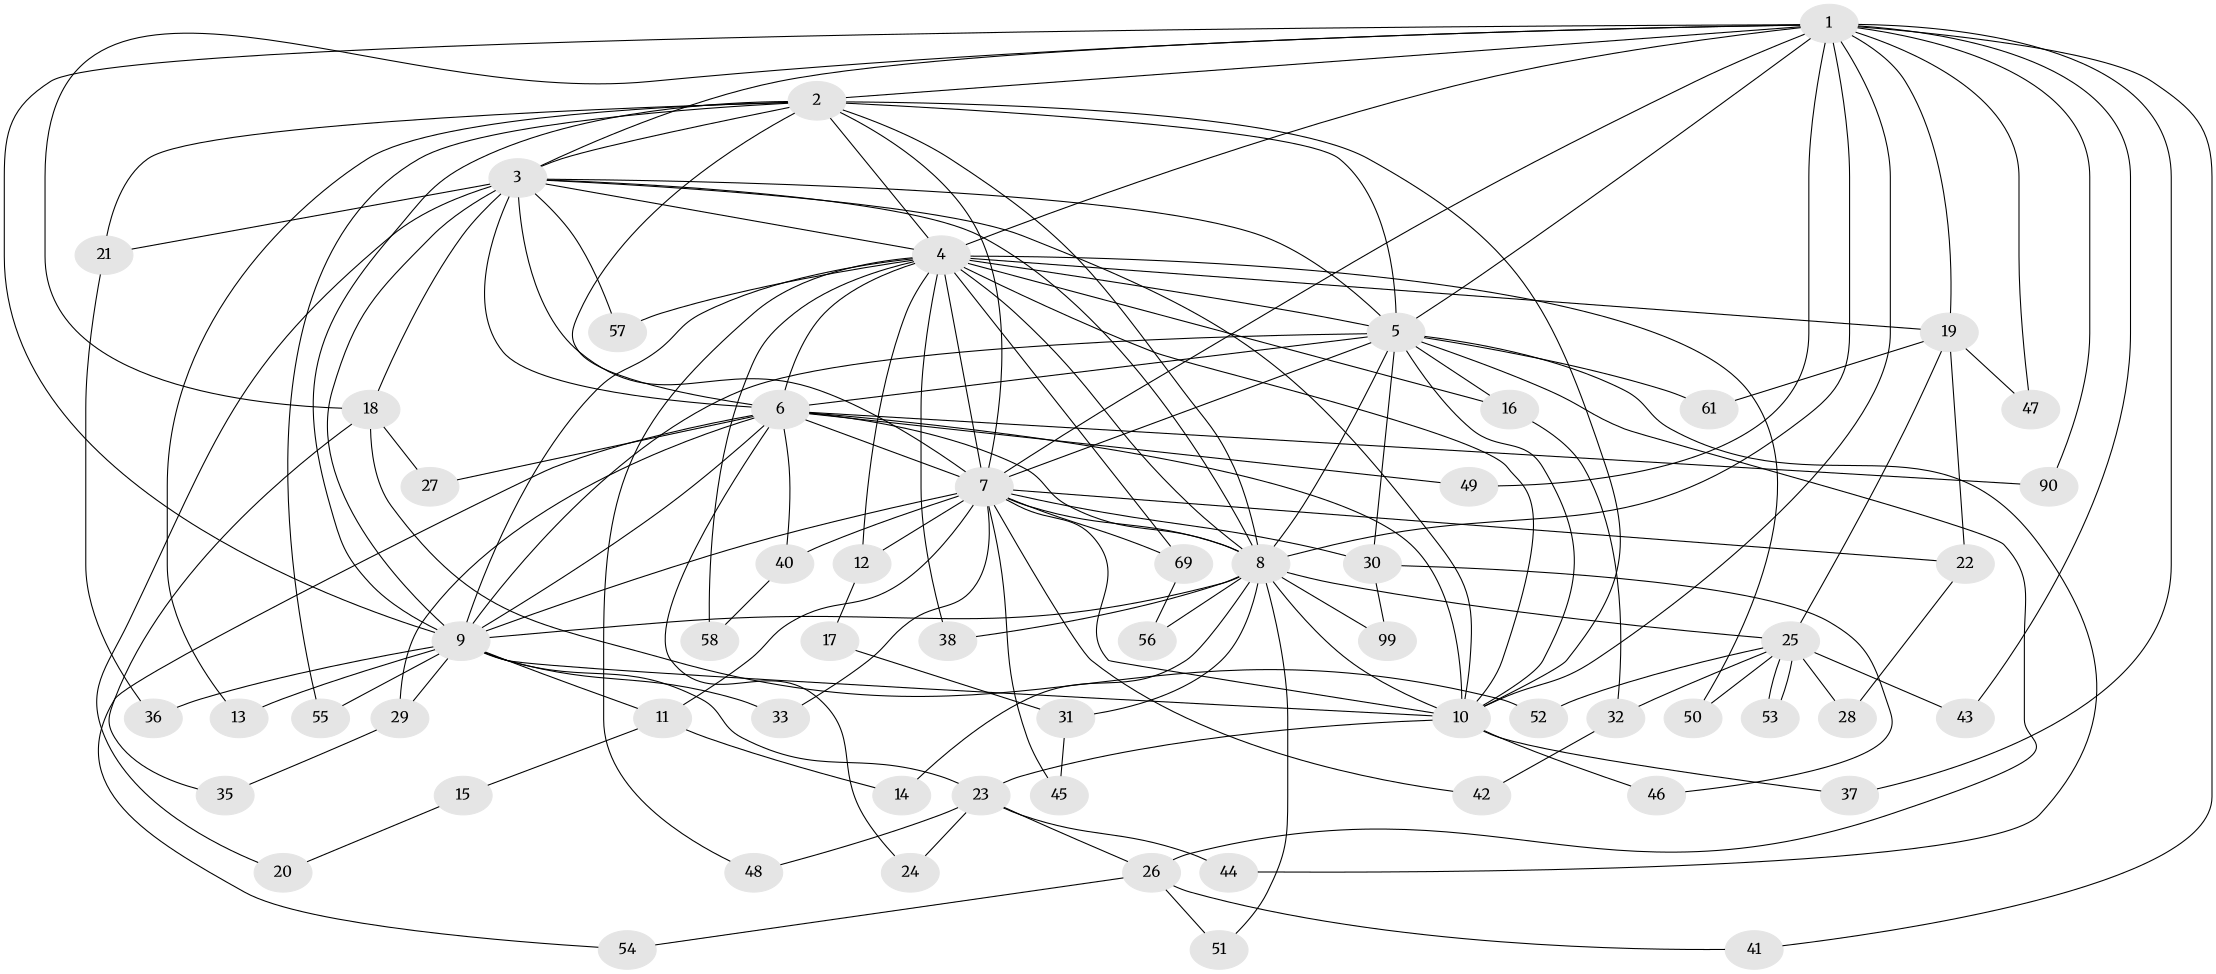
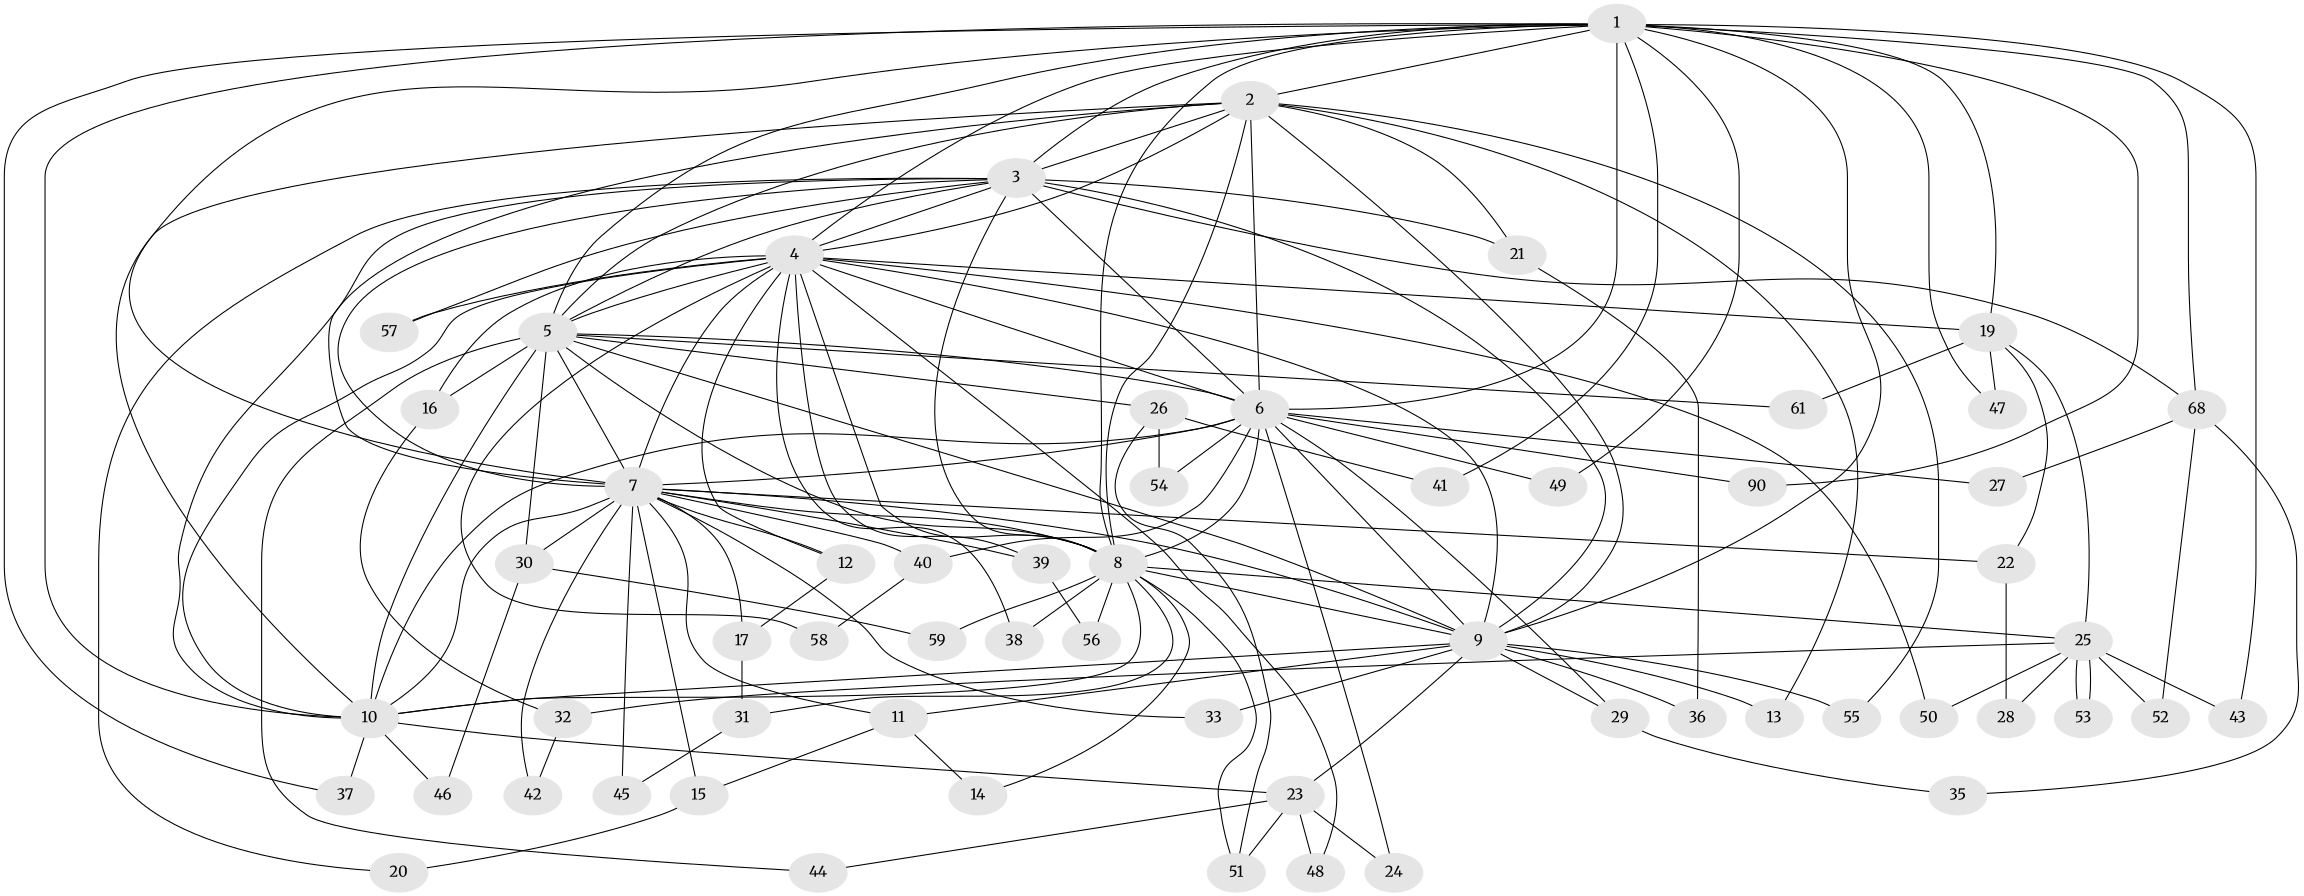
edge "1" -- "6": added
node "18": label "18" -> "68"
edge "7" -- "17": added
node "69": label "69" -> "39"
edge "7" -- "15": added
node "99": label "99" -> "59"
edge "23" -- "26": now "23" -- "51"
